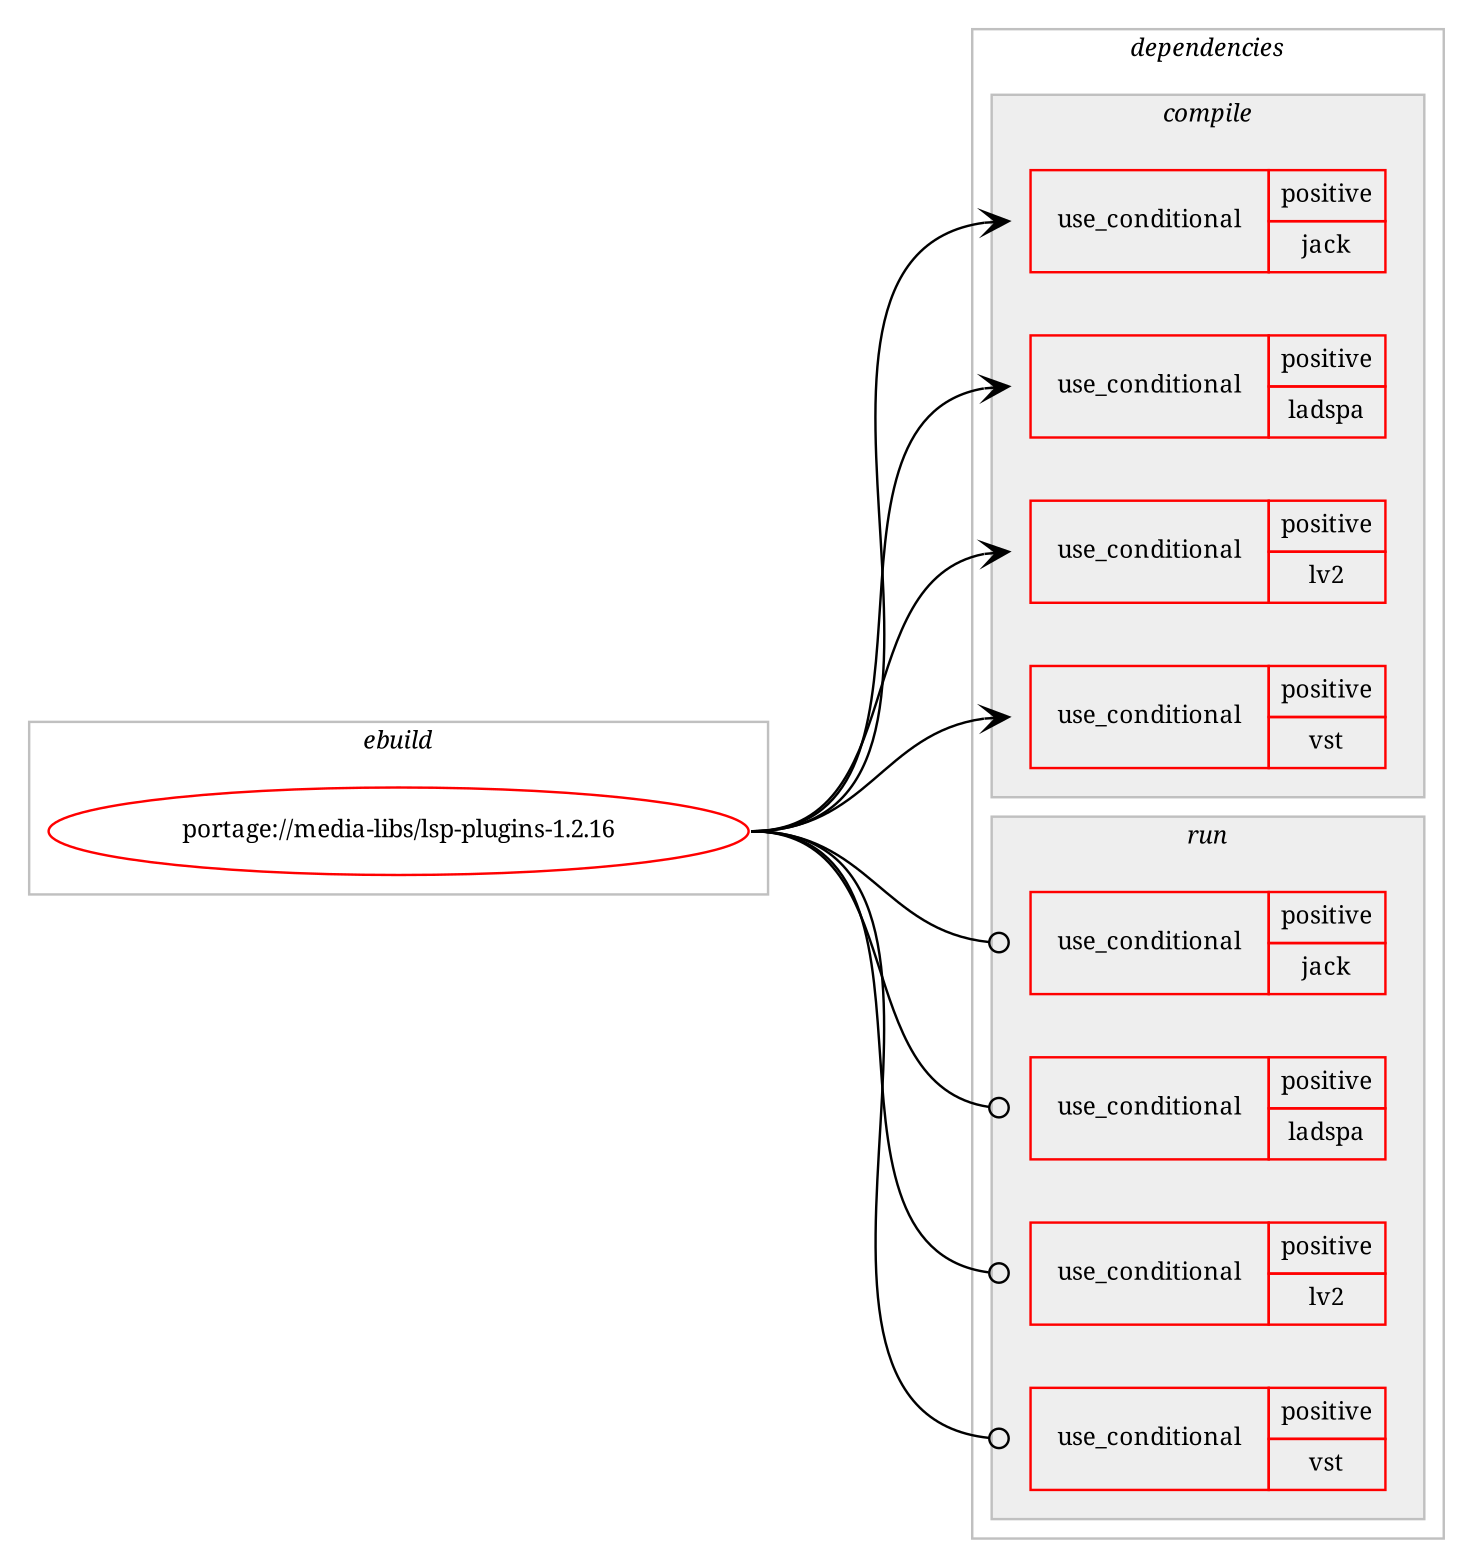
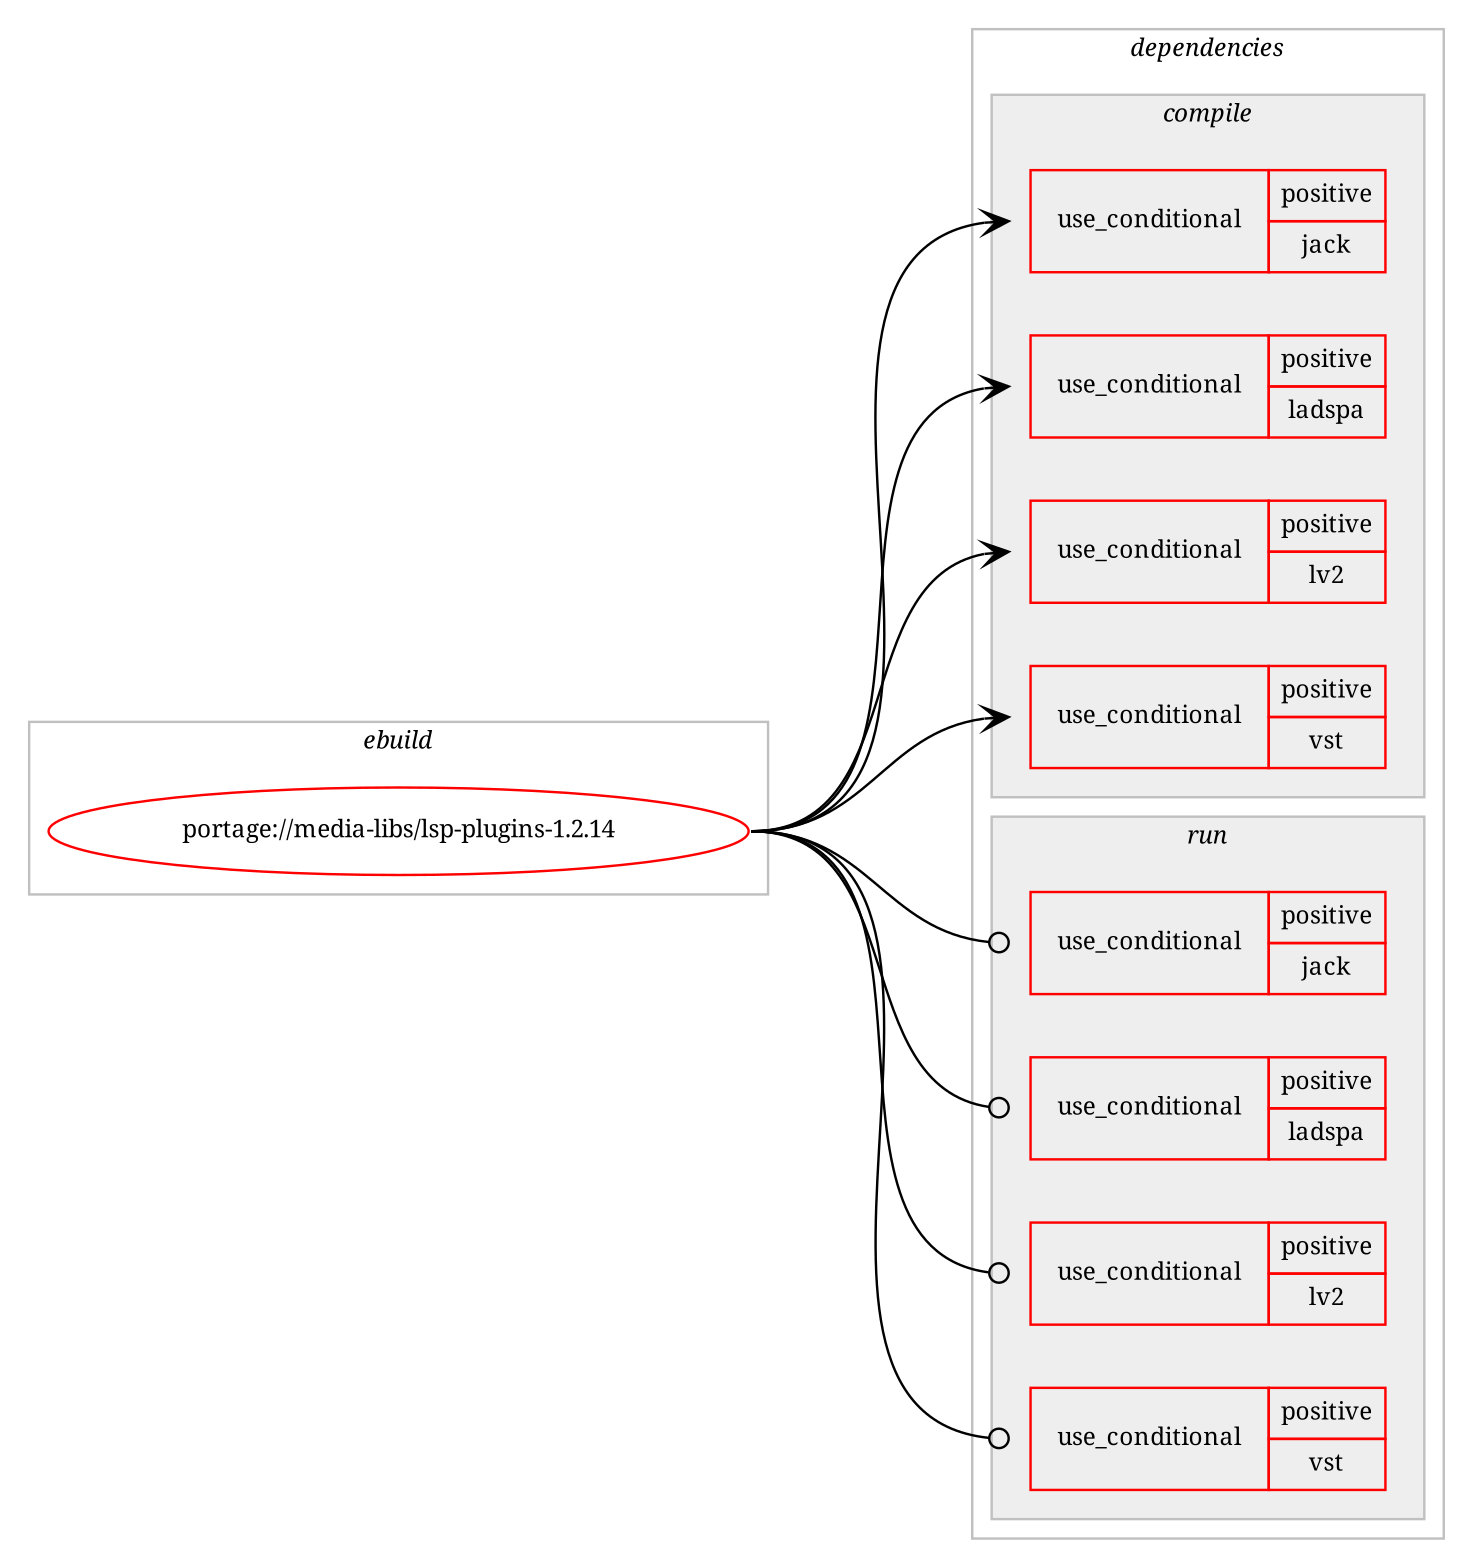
node "portage://media-libs/lsp-plugins-1.2.16": label "portage://media-libs/lsp-plugins-1.2.16" -> "portage://media-libs/lsp-plugins-1.2.14"
